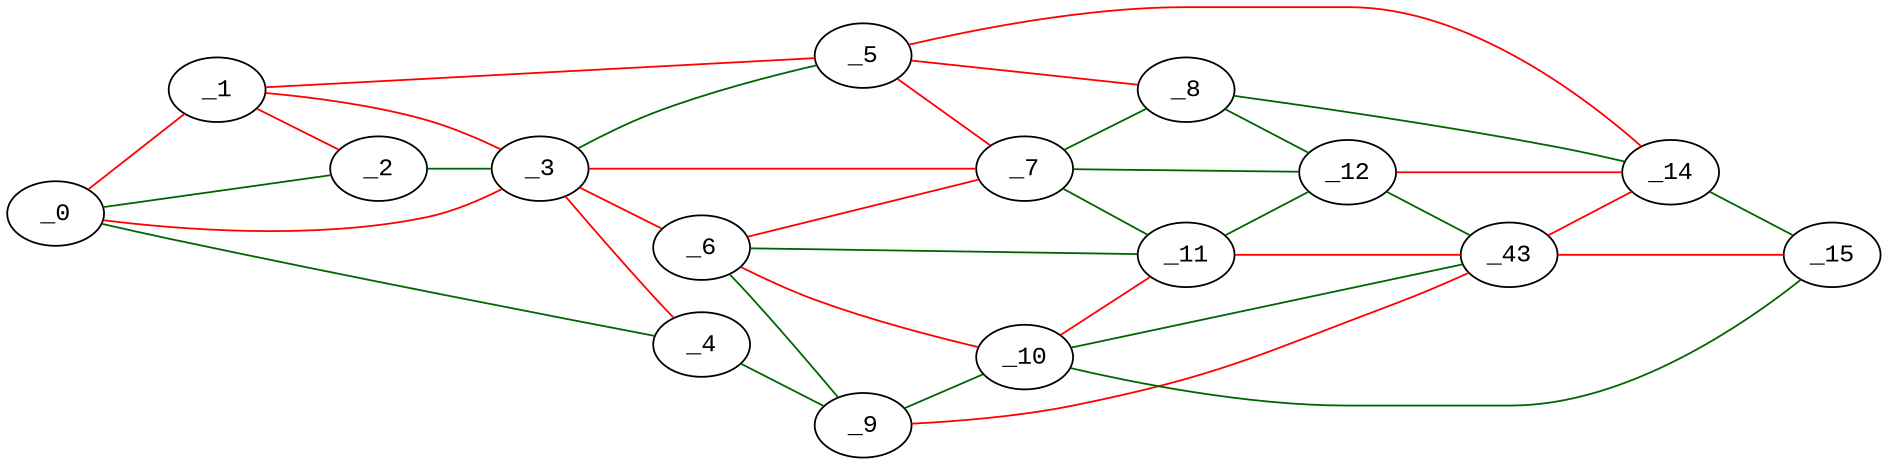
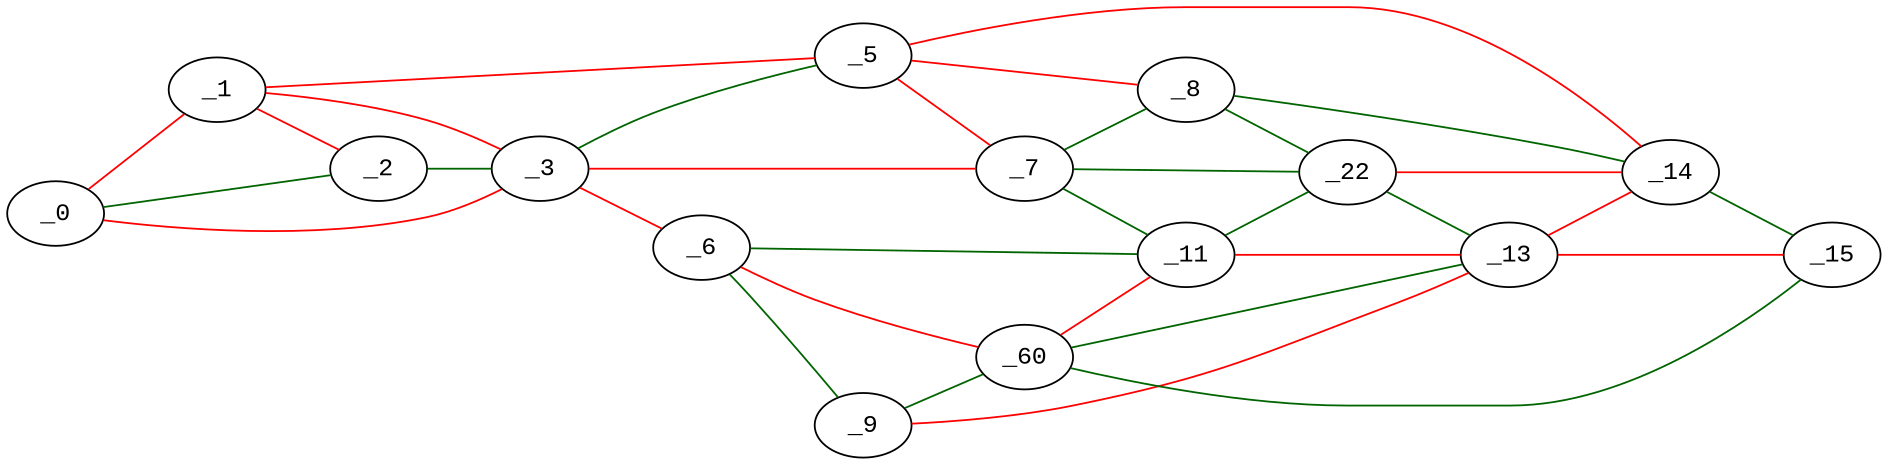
node "_12": label "_12" -> "_22"
edge "_7" -- "_6": removed
node "_43": label "_43" -> "_13"
node "_4": removed
node "_10": label "_10" -> "_60"
